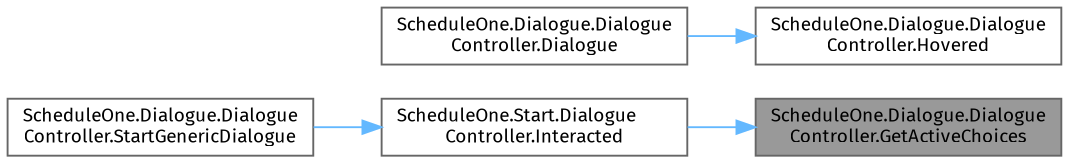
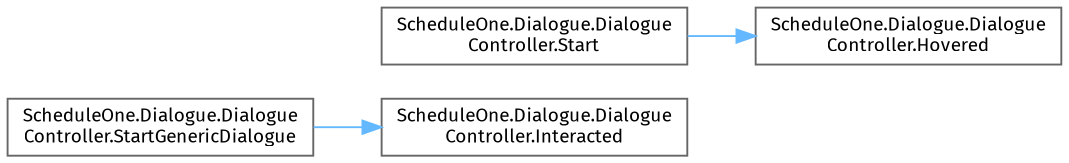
node "ScheduleOne.Dialogue.Dialogue Controller.Dialogue": label "ScheduleOne.Dialogue.Dialogue Controller.Dialogue" -> "ScheduleOne.Dialogue.Dialogue Controller.Start"
node "ScheduleOne.Start.Dialogue Controller.Interacted": label "ScheduleOne.Start.Dialogue Controller.Interacted" -> "ScheduleOne.Dialogue.Dialogue Controller.Interacted"
node "ScheduleOne.Dialogue.Dialogue Controller.GetActiveChoices": removed
